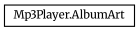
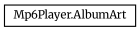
node "Mp3Player.AlbumArt": label "Mp3Player.AlbumArt" -> "Mp6Player.AlbumArt"
